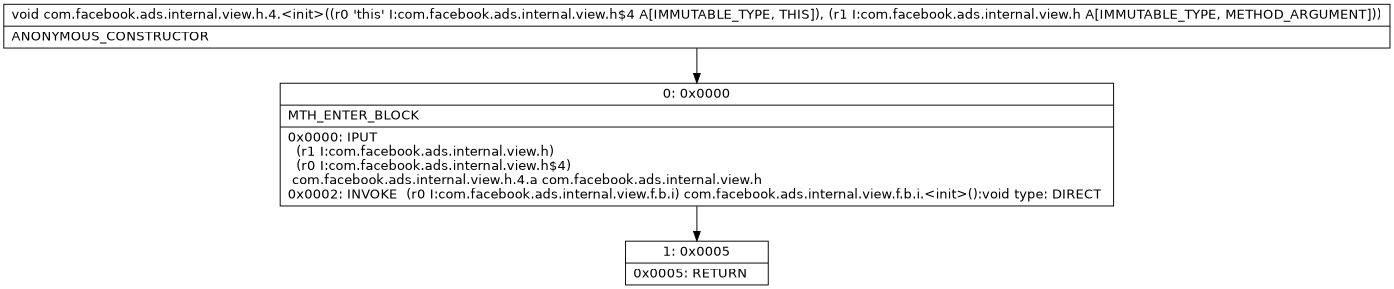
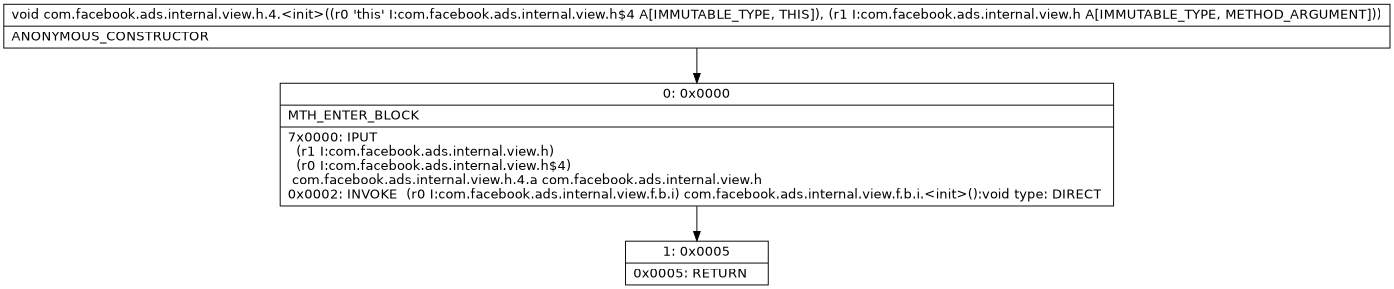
node "0: 0x0000": text "0x0000: IPUT" -> "7x0000: IPUT"
